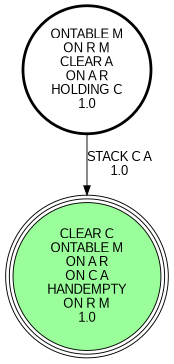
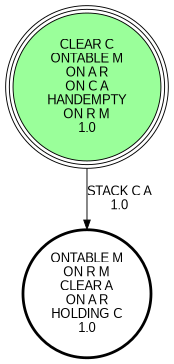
edge "ONTABLE M ON R M CLEAR A ON A R HOLDING C 1.0" -> "CLEAR C ONTABLE M ON A R ON C A HANDEMPTY ON R M 1.0": reversed
